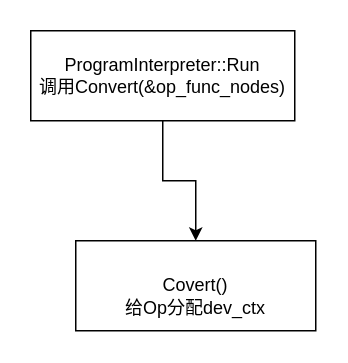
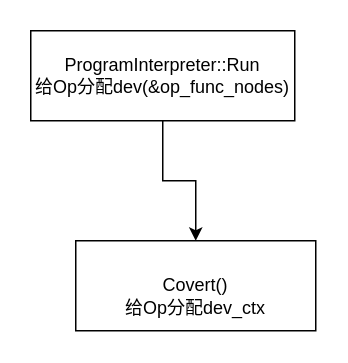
node "ProgramInterpreter::Run 调用Convert(&op_func_nodes)": label "ProgramInterpreter::Run 调用Convert(&op_func_nodes)" -> "ProgramInterpreter::Run 给Op分配dev(&op_func_nodes)"
